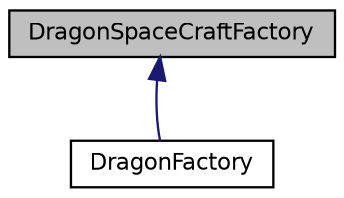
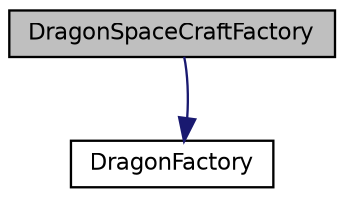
edge "DragonFactory" -> "DragonSpaceCraftFactory": reversed
